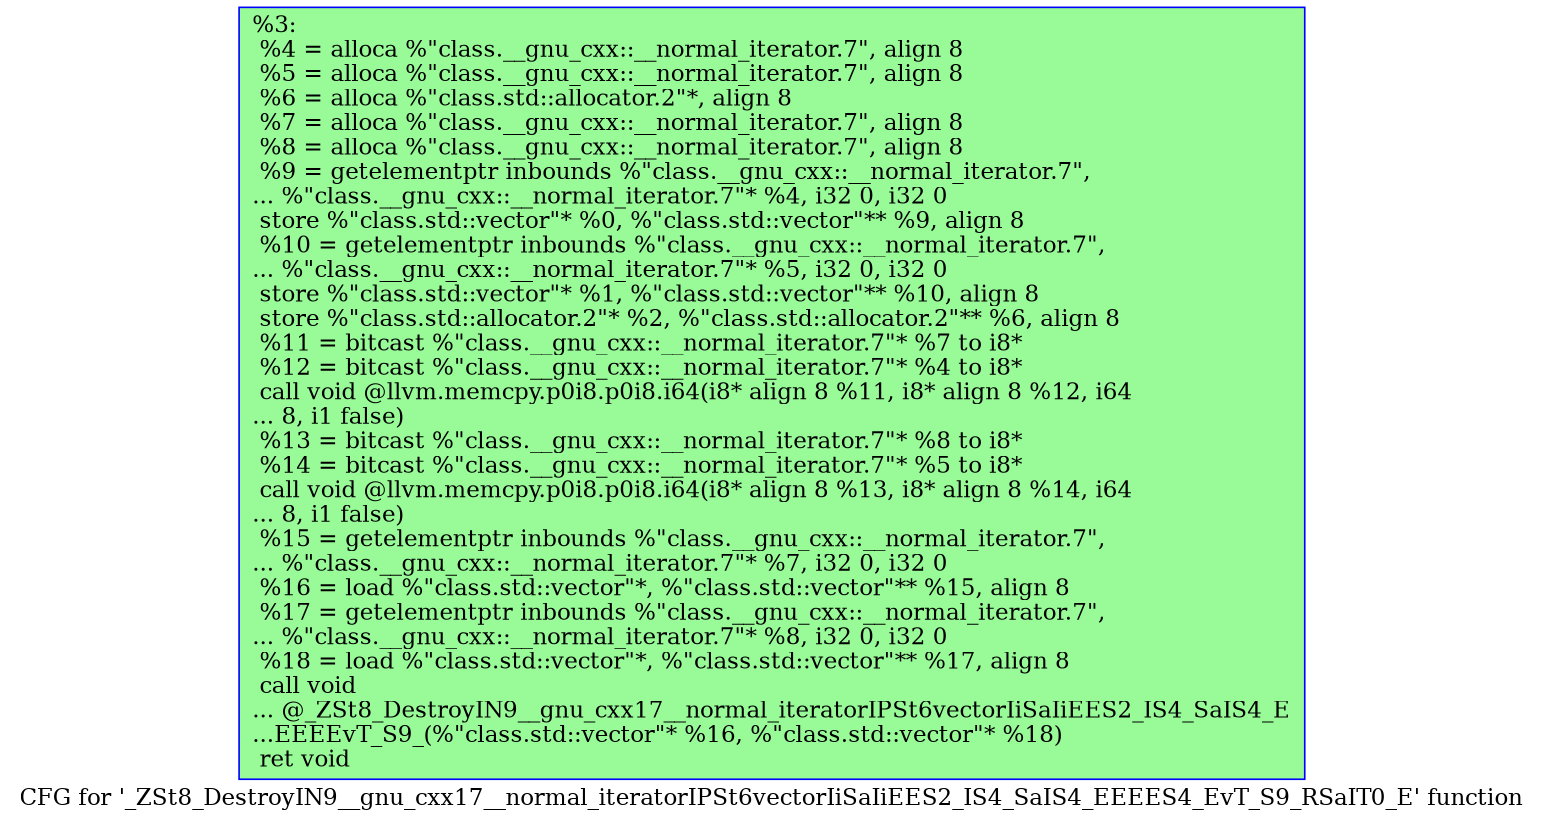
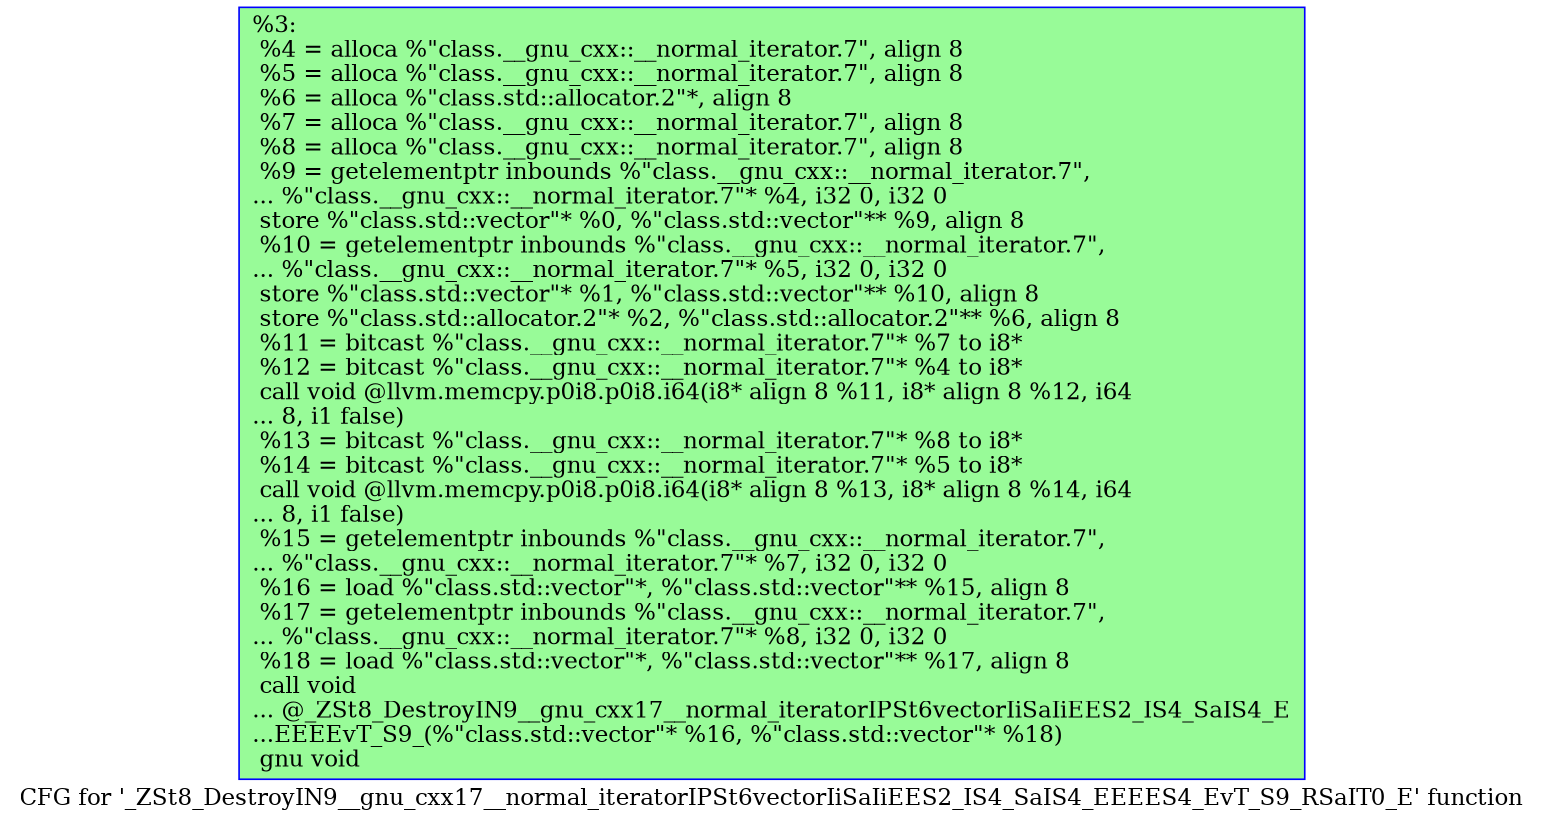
node "%3:": text "ret void" -> "gnu void"
